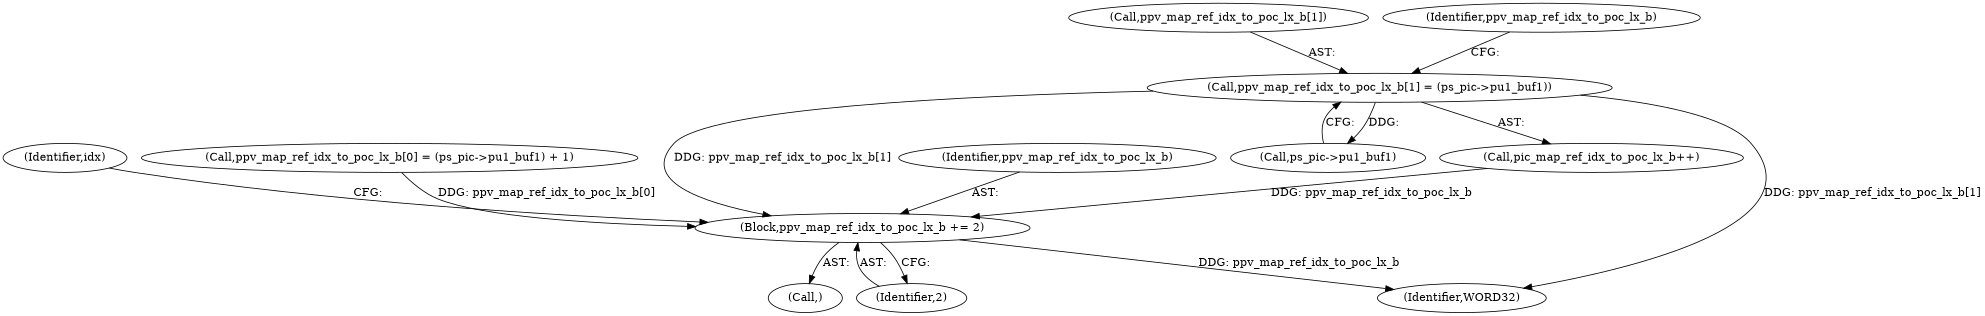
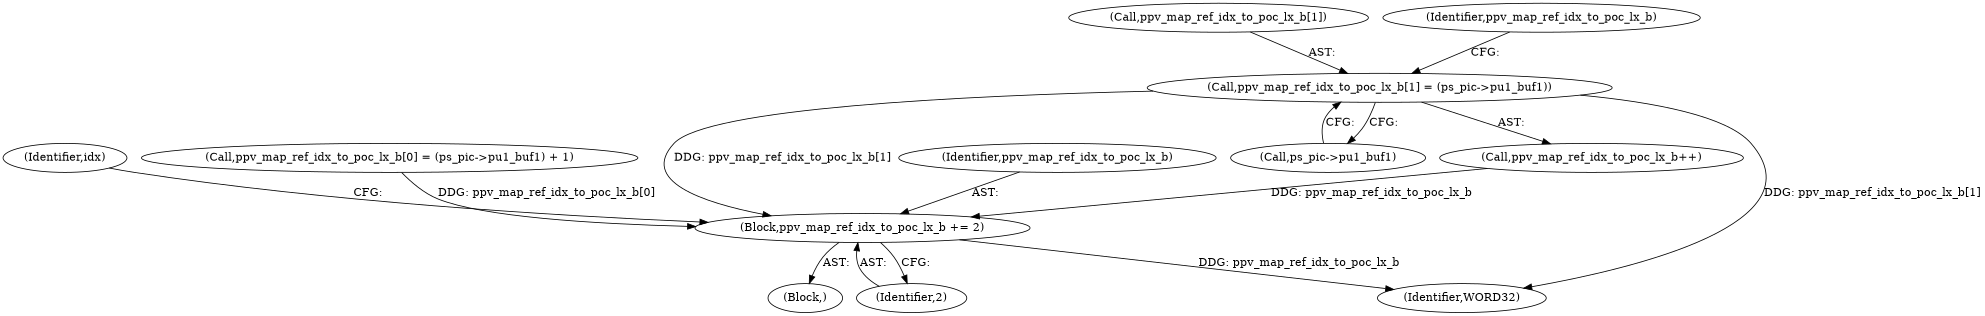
edge "(Call,ppv_map_ref_idx_to_poc_lx_b[1] = (ps_pic->pu1_buf1))" -> "(Call,ps_pic->pu1_buf1)": label "DDG: " -> "CFG: "
node "(Call,pic_map_ref_idx_to_poc_lx_b++)": label "(Call,pic_map_ref_idx_to_poc_lx_b++)" -> "(Call,ppv_map_ref_idx_to_poc_lx_b++)"
node "(Call,)": label "(Call,)" -> "(Block,)"
